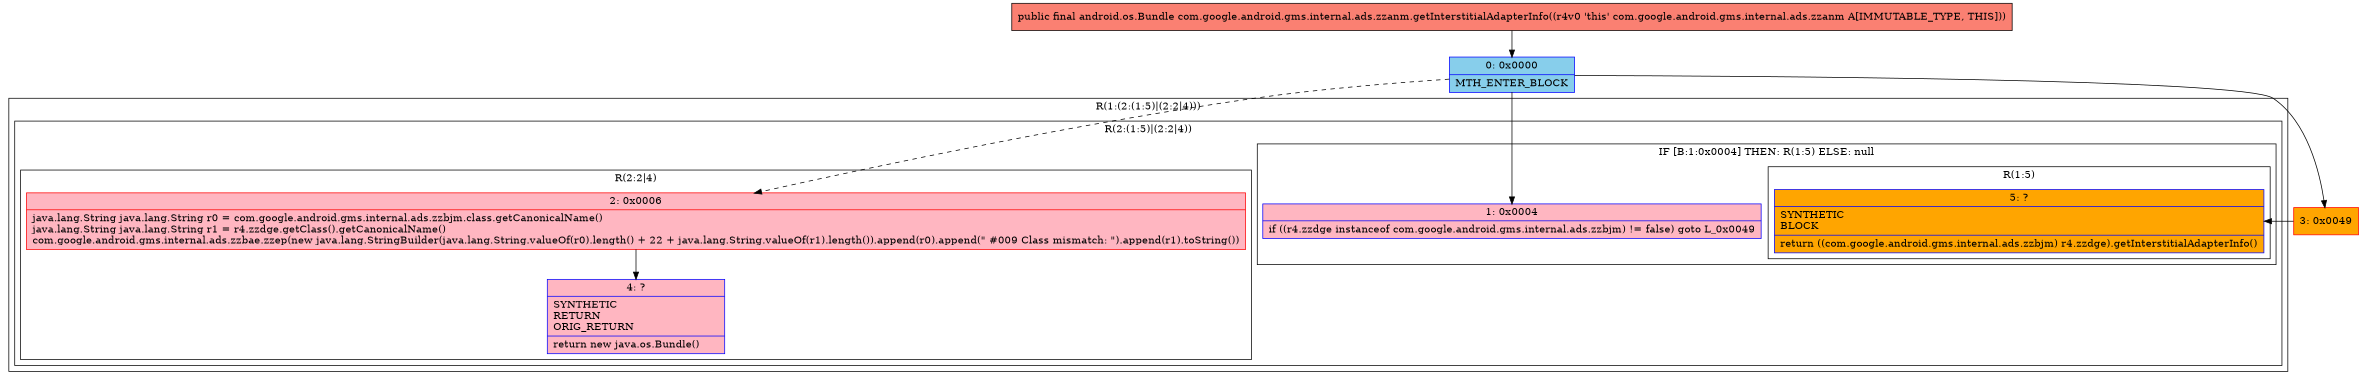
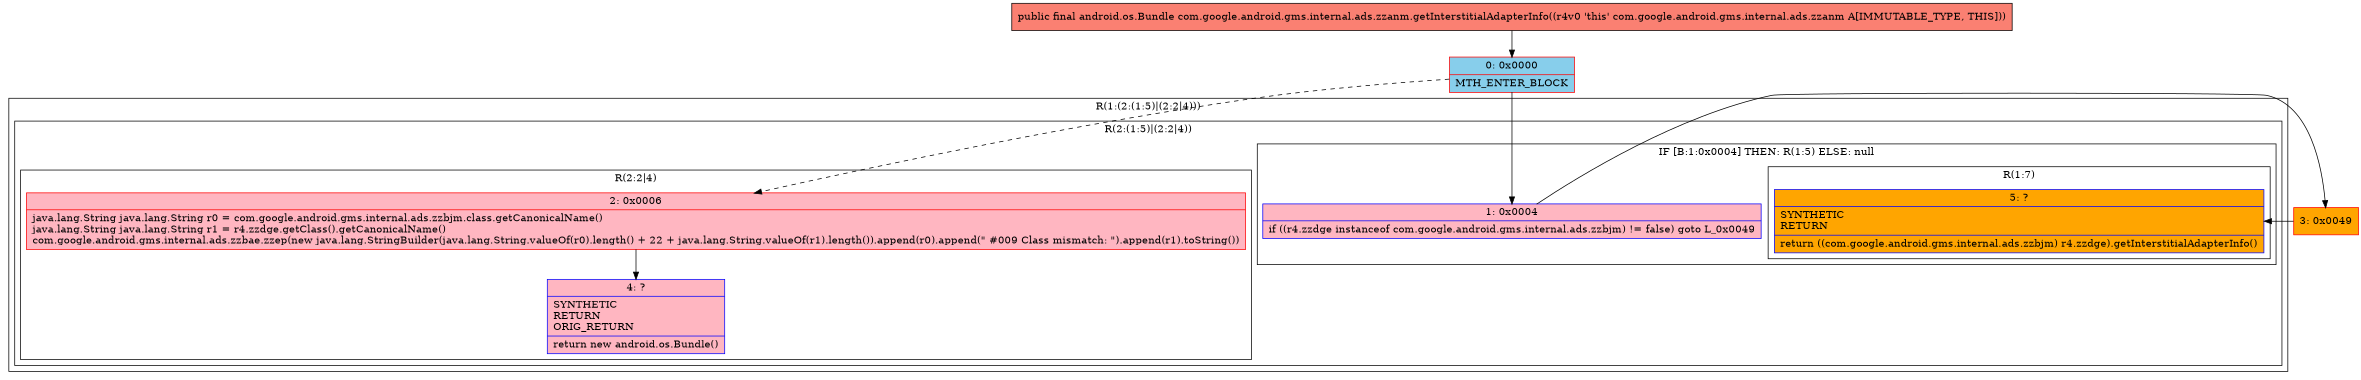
node "0: 0x0000": color blue -> red
edge "0: 0x0000" -> "3: 0x0049": now "1: 0x0004" -> "3: 0x0049"
cluster "R(1:5)": label "R(1:5)" -> "R(1:7)"
node "5: ?": text "BLOCK" -> "RETURN"
node "4: ?": text "return new java.os.Bundle()" -> "return new android.os.Bundle()"
